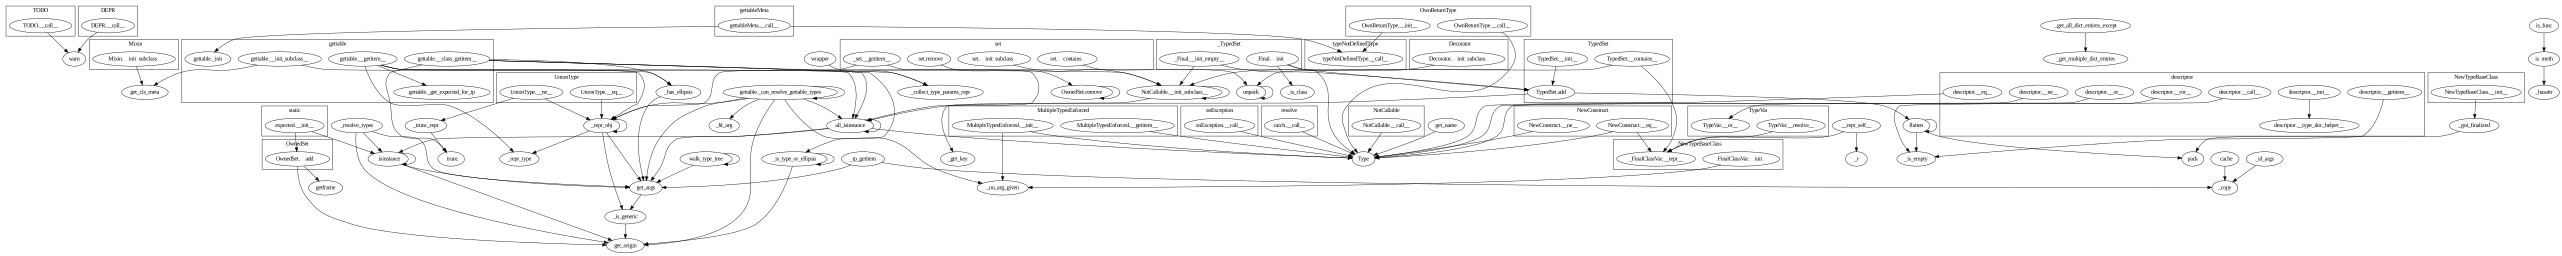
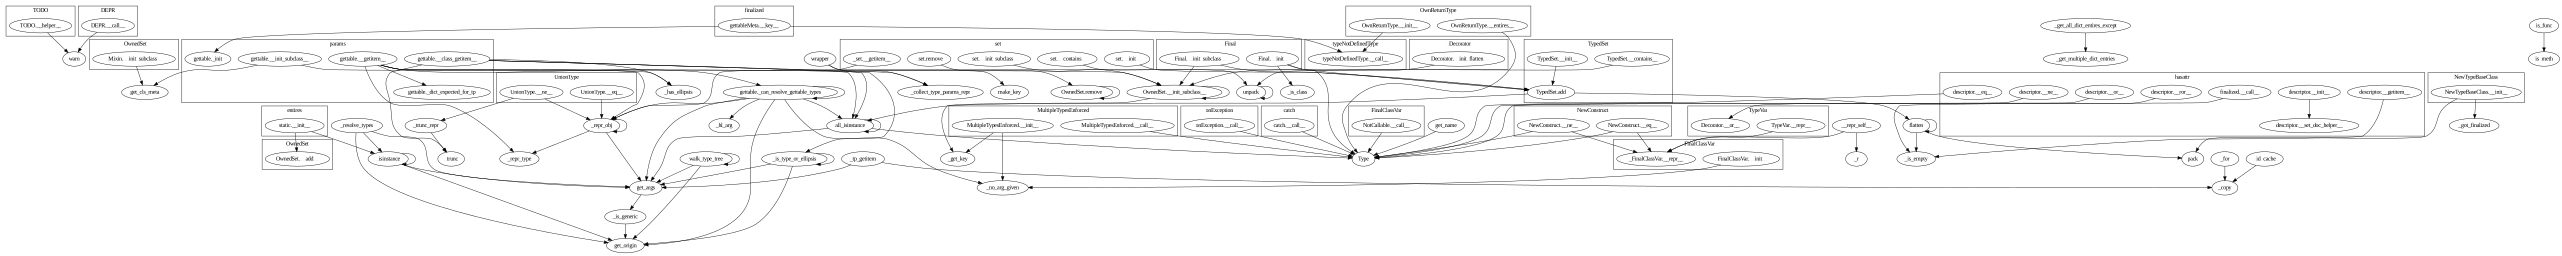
cluster "gettableMeta": label "gettableMeta" -> "finalized"
node "TODO.__call__": label "TODO.__call__" -> "TODO.__helper__"
node "gettableMeta.__call__": label "gettableMeta.__call__" -> "gettableMeta.__key__"
node "OwnReturnType.__call__": label "OwnReturnType.__call__" -> "OwnReturnType.__entires__"
cluster "_Mixin": label "_Mixin" -> "_OwnedSet"
cluster "gettable": label "gettable" -> "params"
cluster "_TypedSet": label "_TypedSet" -> "_Final"
node "_set.__init__": added
node "_Final.__init_empty__": label "_Final.__init_empty__" -> "_Final.__init_subclass__"
node "_Decorator.__init_subclass__": label "_Decorator.__init_subclass__" -> "_Decorator.__init_flatten__"
edge "gettable.__getitem__" -> "gettable._can_resolve_gettable_types": added
cluster "descriptor": label "descriptor" -> "hasattr"
node "gettable._get_expected_for_tp": label "gettable._get_expected_for_tp" -> "gettable._dict_expected_for_tp"
node "make_key": added
node "NotCallable.__init_subclass__": label "NotCallable.__init_subclass__" -> "OwnedSet.__init_subclass__"
node "descriptor.__call__": label "descriptor.__call__" -> "finalized.__call__"
node "_hasattr": removed
edge "_set.__getitem__" -> "all_isinstance": removed
edge "TypedSet.__contains__" -> "_FinalClassVar.__repr__": now "NewConstruct.__ne__" -> "_FinalClassVar.__repr__"
cluster "static": label "static" -> "entires"
cluster "resolve": label "resolve" -> "catch"
cluster "NotCallable": label "NotCallable" -> "FinalClassVar"
node "expected.__init__": label "expected.__init__" -> "static.__init__"
node "MultipleTypesEnforced.__getitem__": label "MultipleTypesEnforced.__getitem__" -> "MultipleTypesEnforced.__call__"
node "TypeVar.__or__": label "TypeVar.__or__" -> "Decorator.__or__"
node "TypeVar.__resolve__": label "TypeVar.__resolve__" -> "TypeVar.__repr__"
node "descriptor.__type_doc_helper__": label "descriptor.__type_doc_helper__" -> "descriptor.__set_doc_helper__"
edge "_has_ellipsis" -> "get_args": now "_is_type_or_ellipsis" -> "get_args"
edge "_got_finalized" -> "pack": now "NewTypeBaseClass.__init__" -> "pack"
edge "all_isinstance" -> "_isinstance": removed
cluster "_NewTypeBaseClass": label "_NewTypeBaseClass" -> "_FinalClassVar"
edge "MultipleTypesEnforced.__init__" -> "Type": now "MultipleTypesEnforced.__init__" -> "_get_key"
node "_cache": label "_cache" -> "_for"
node "_id_args": label "_id_args" -> "_id_cache"
edge "_repr_obj" -> "_is_generic": removed
node "getframe": removed
edge "OwnedSet.__add__" -> "get_origin": now "walk_type_tree" -> "get_origin"
